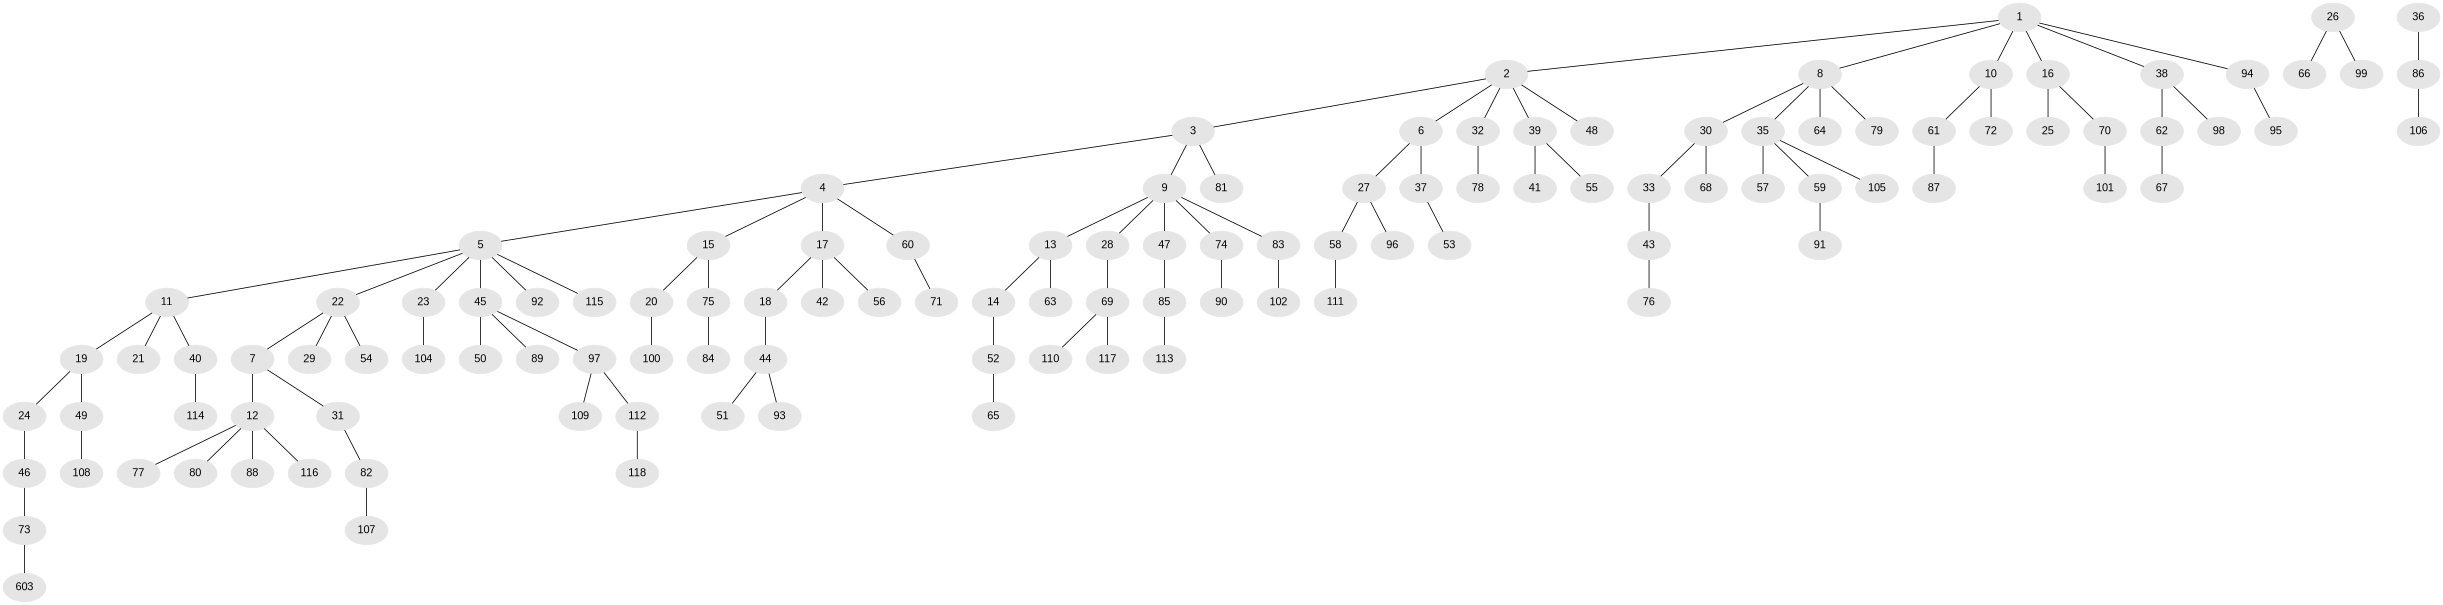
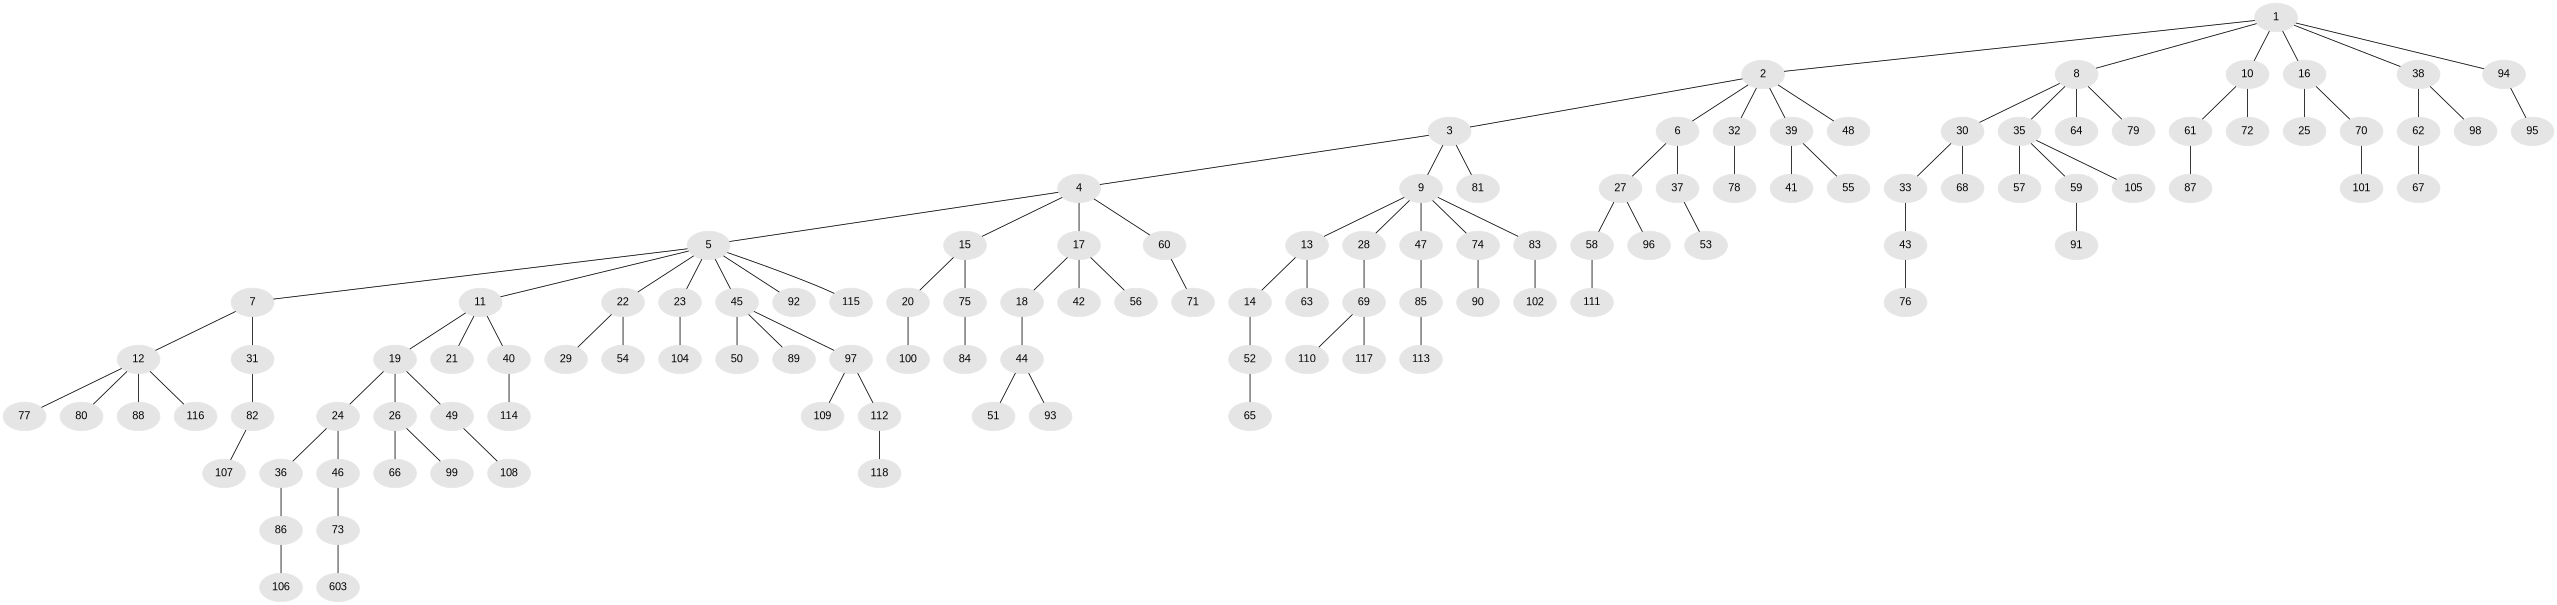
edge "22" -- "7": now "5" -- "7"
edge "19" -- "26": added
edge "24" -- "36": added
